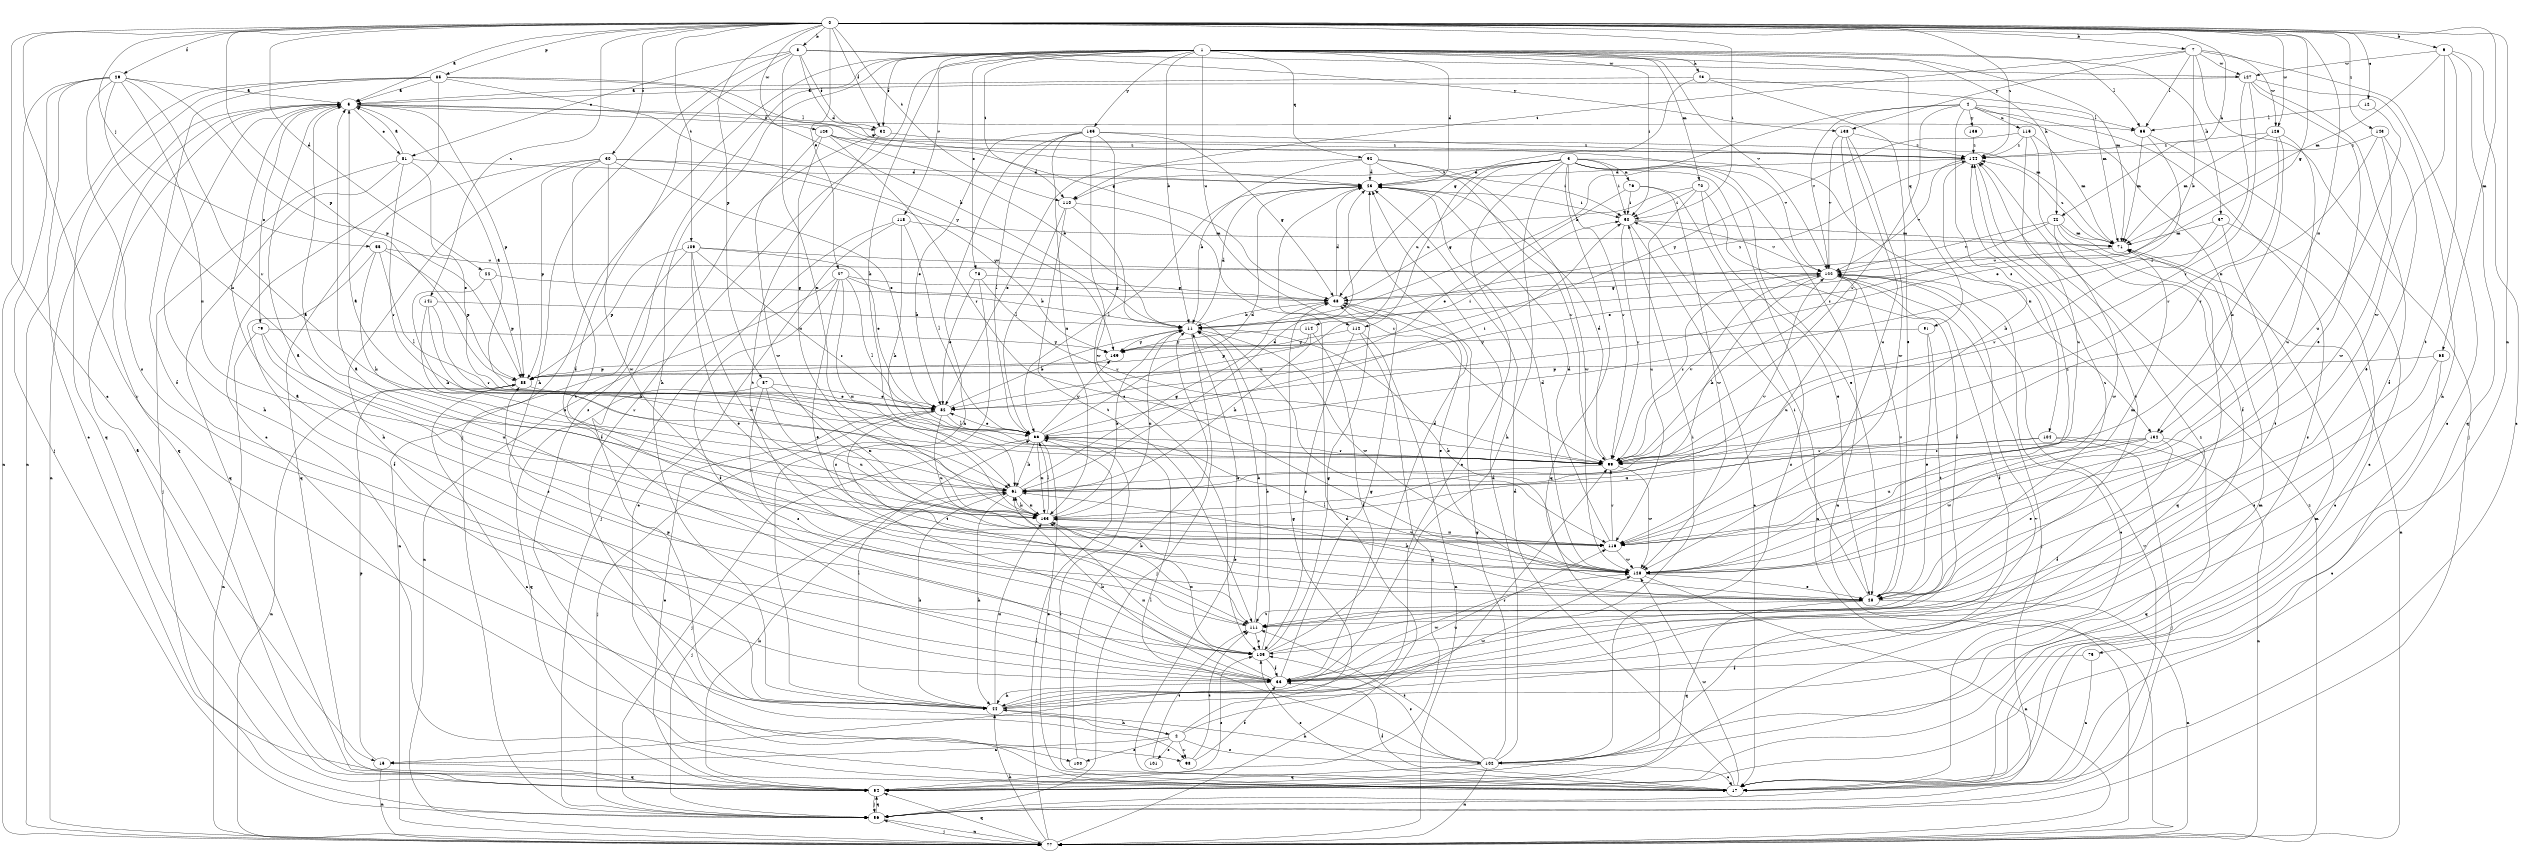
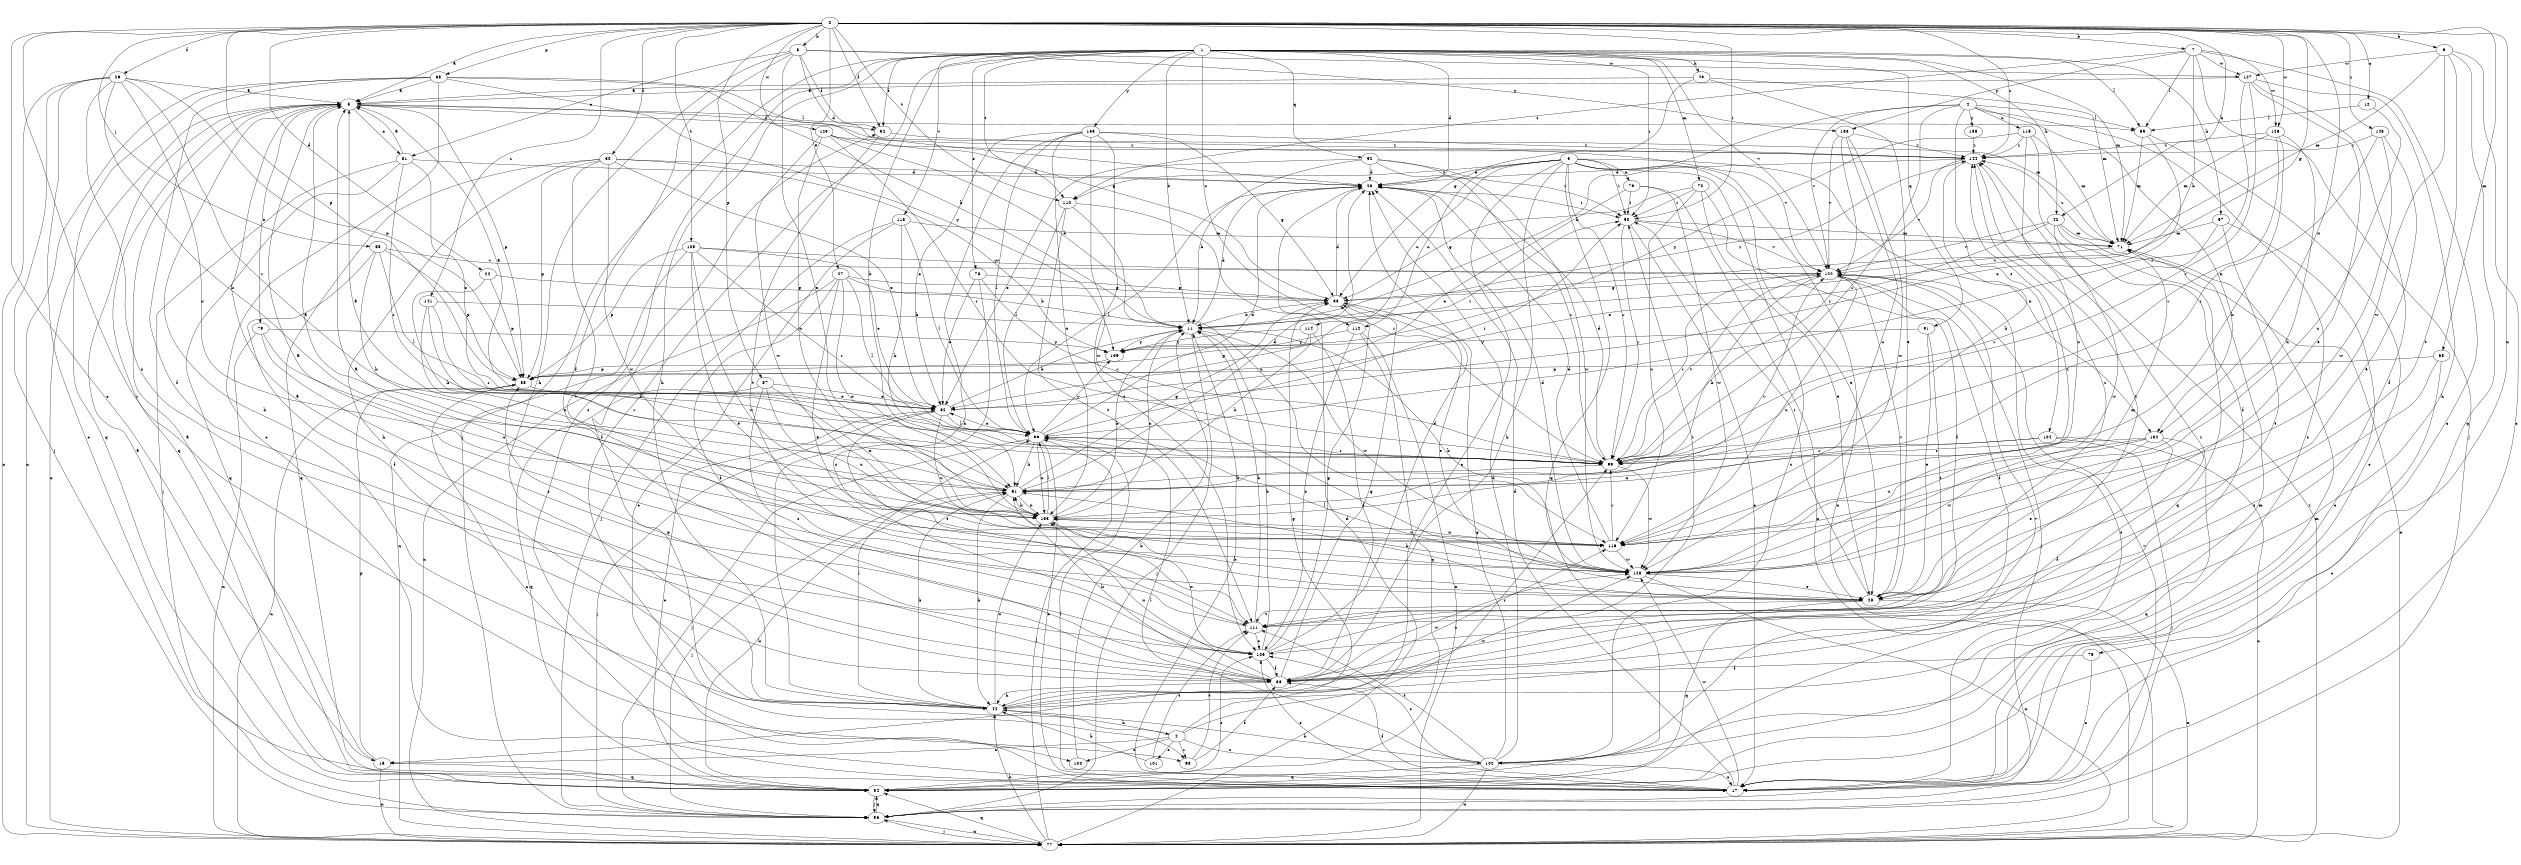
edge "126" -> "116": label "u" -> "h"
edge "15" -> "5": added, label "a"
edge "101" -> "44": added, label "h"
